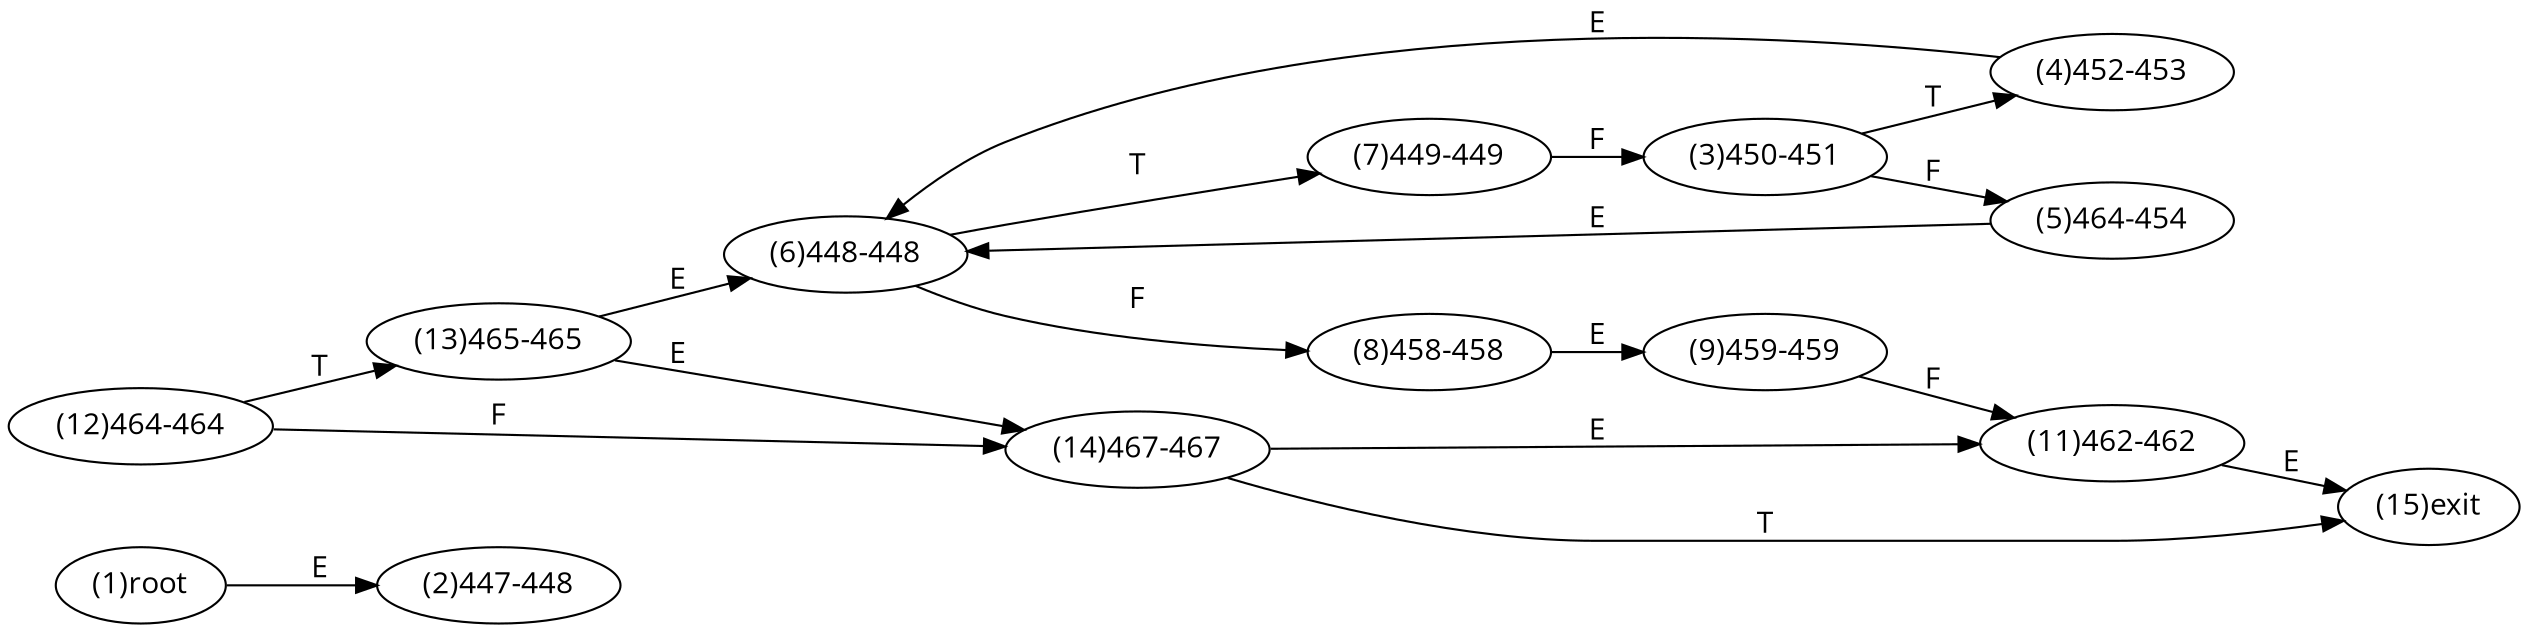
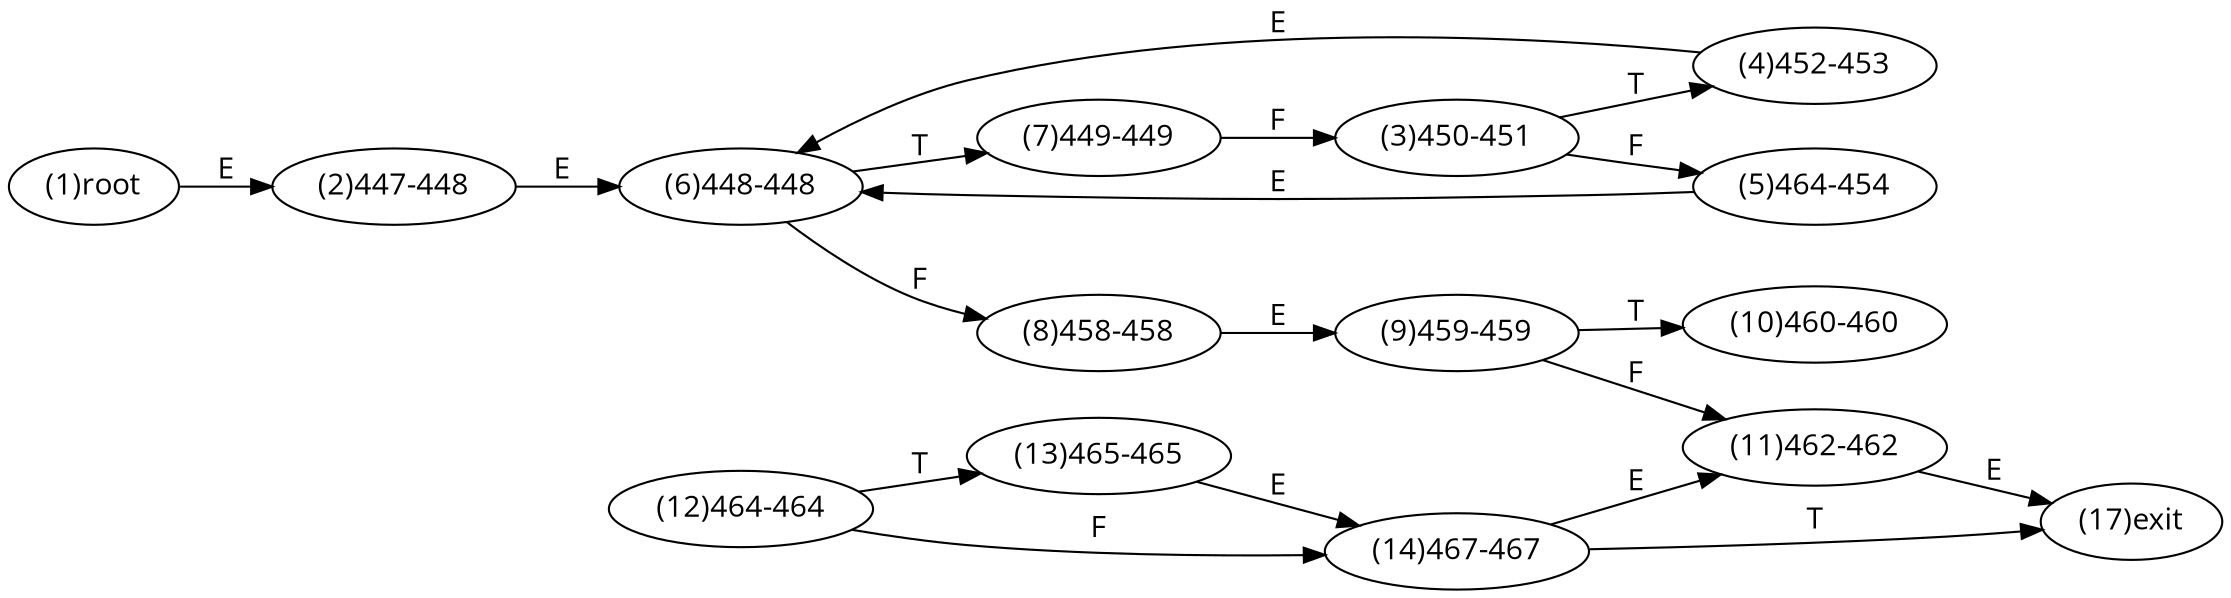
edge "(13)465-465" -> "(6)448-448": now "(2)447-448" -> "(6)448-448"
node "(10)460-460": added
node "(15)exit": label "(15)exit" -> "(17)exit"
